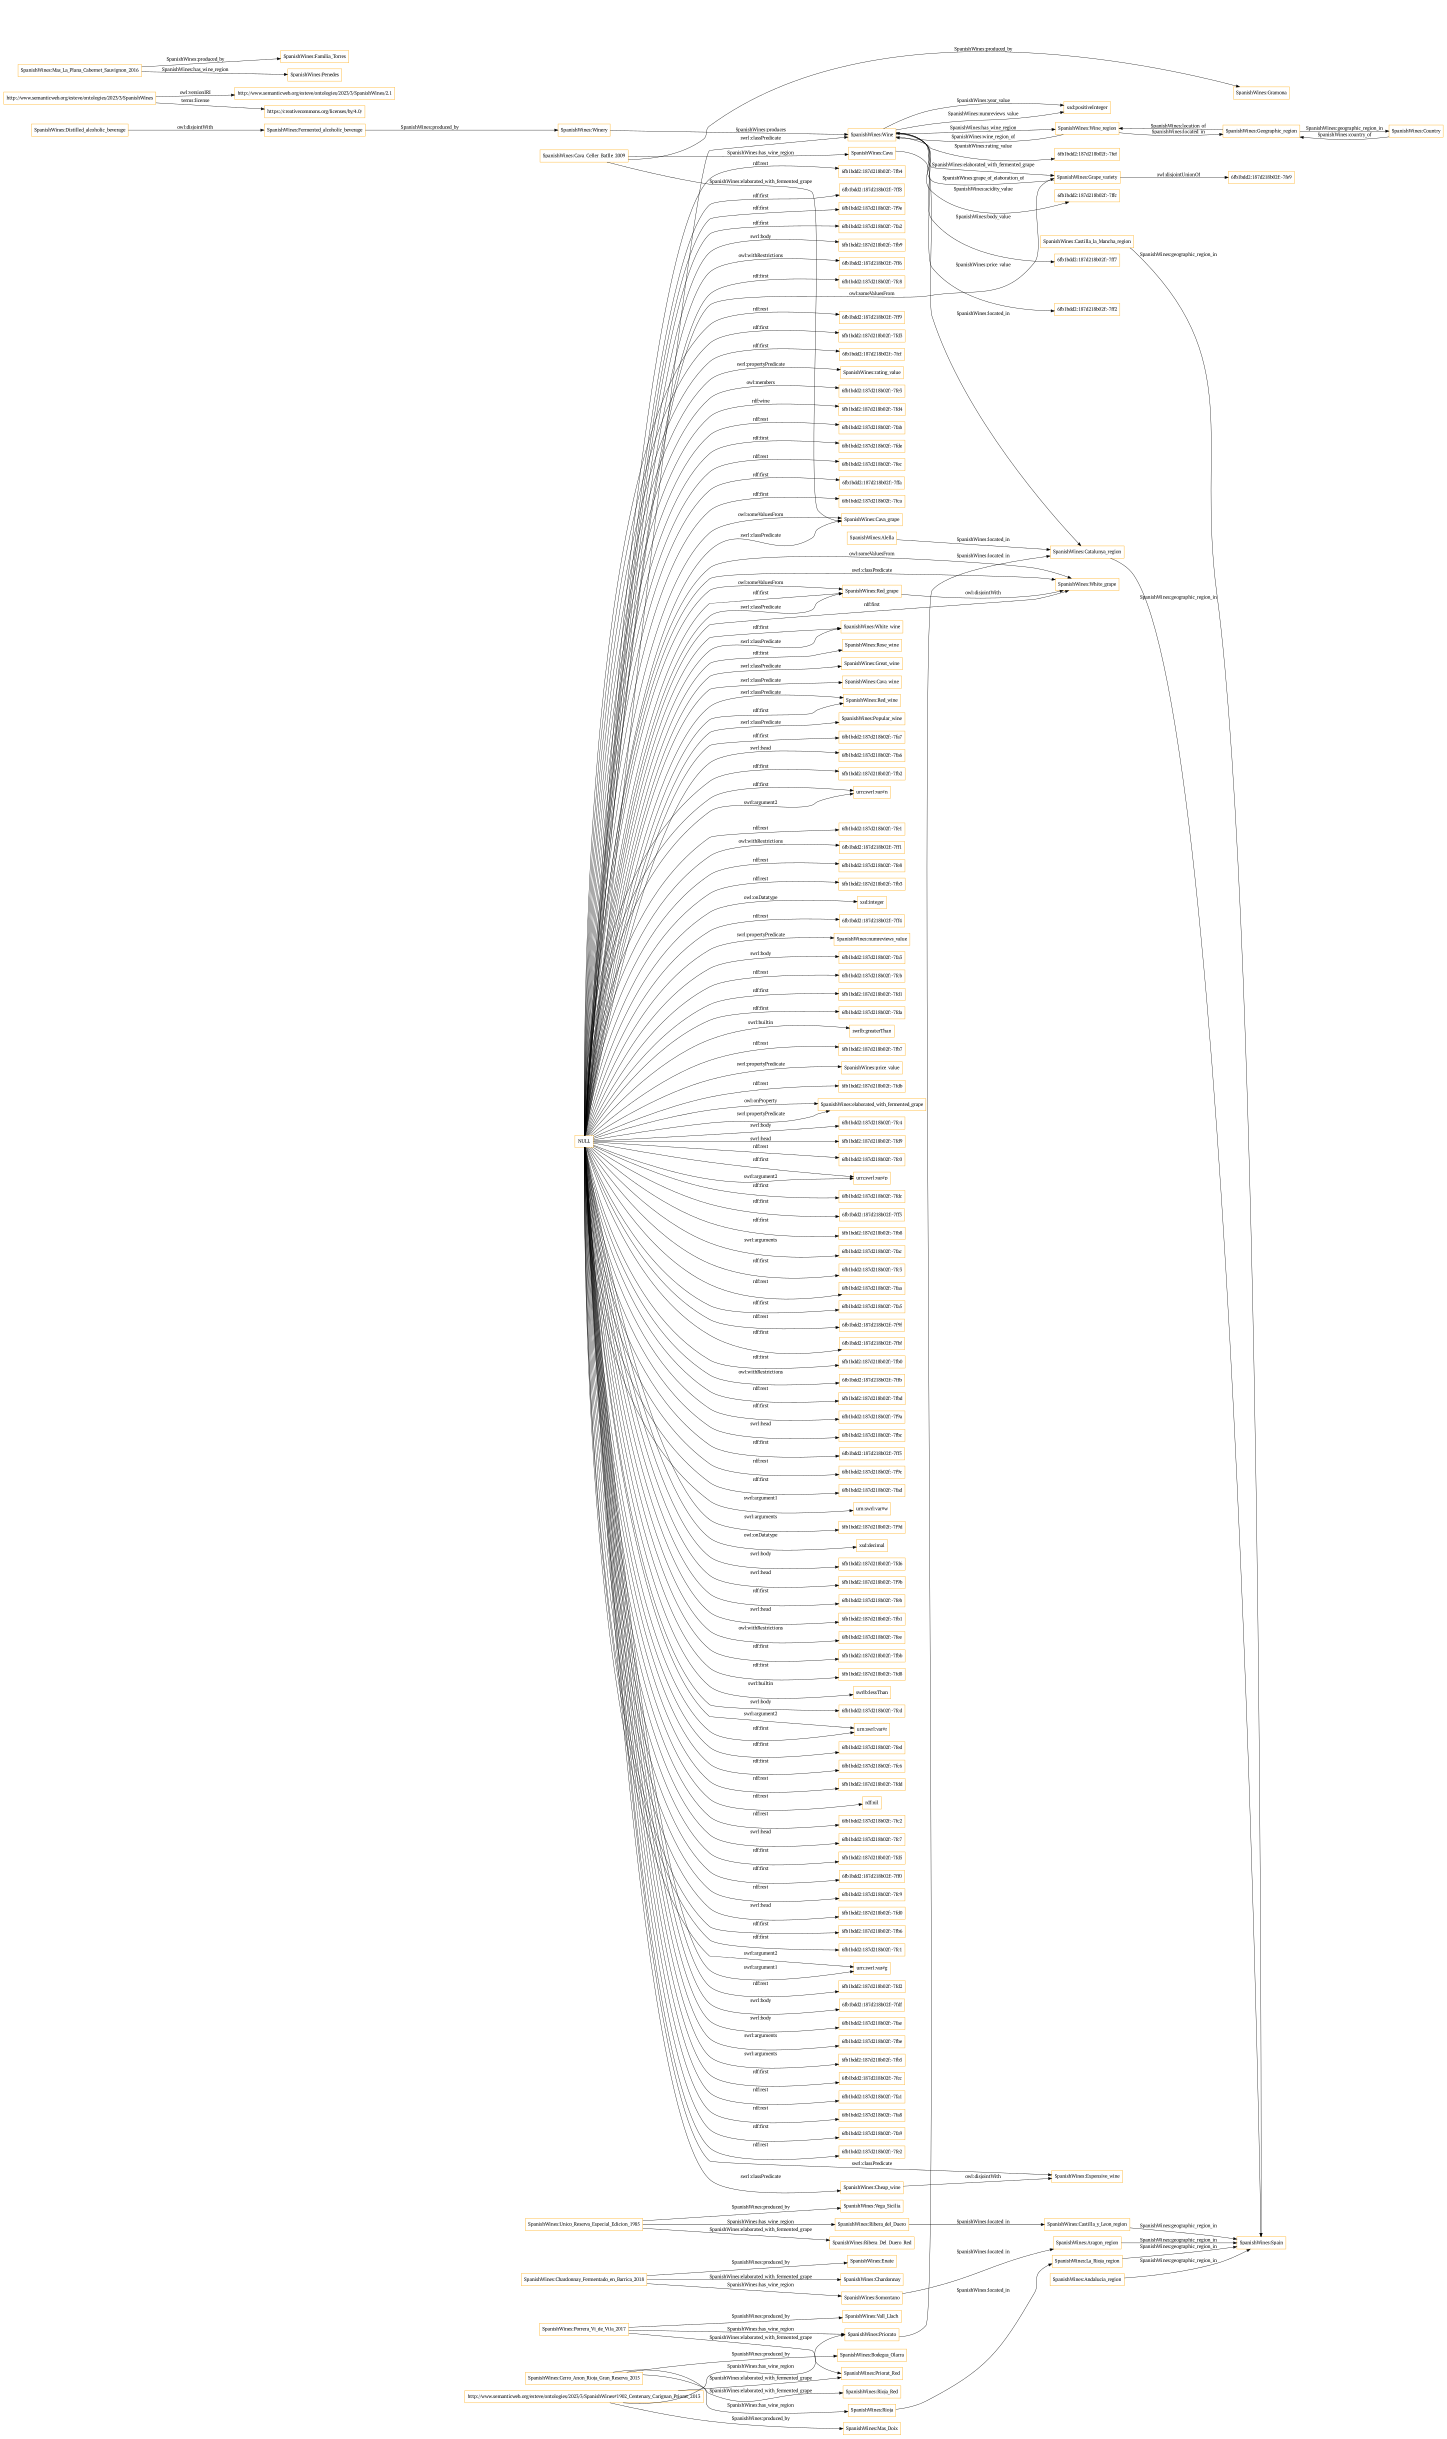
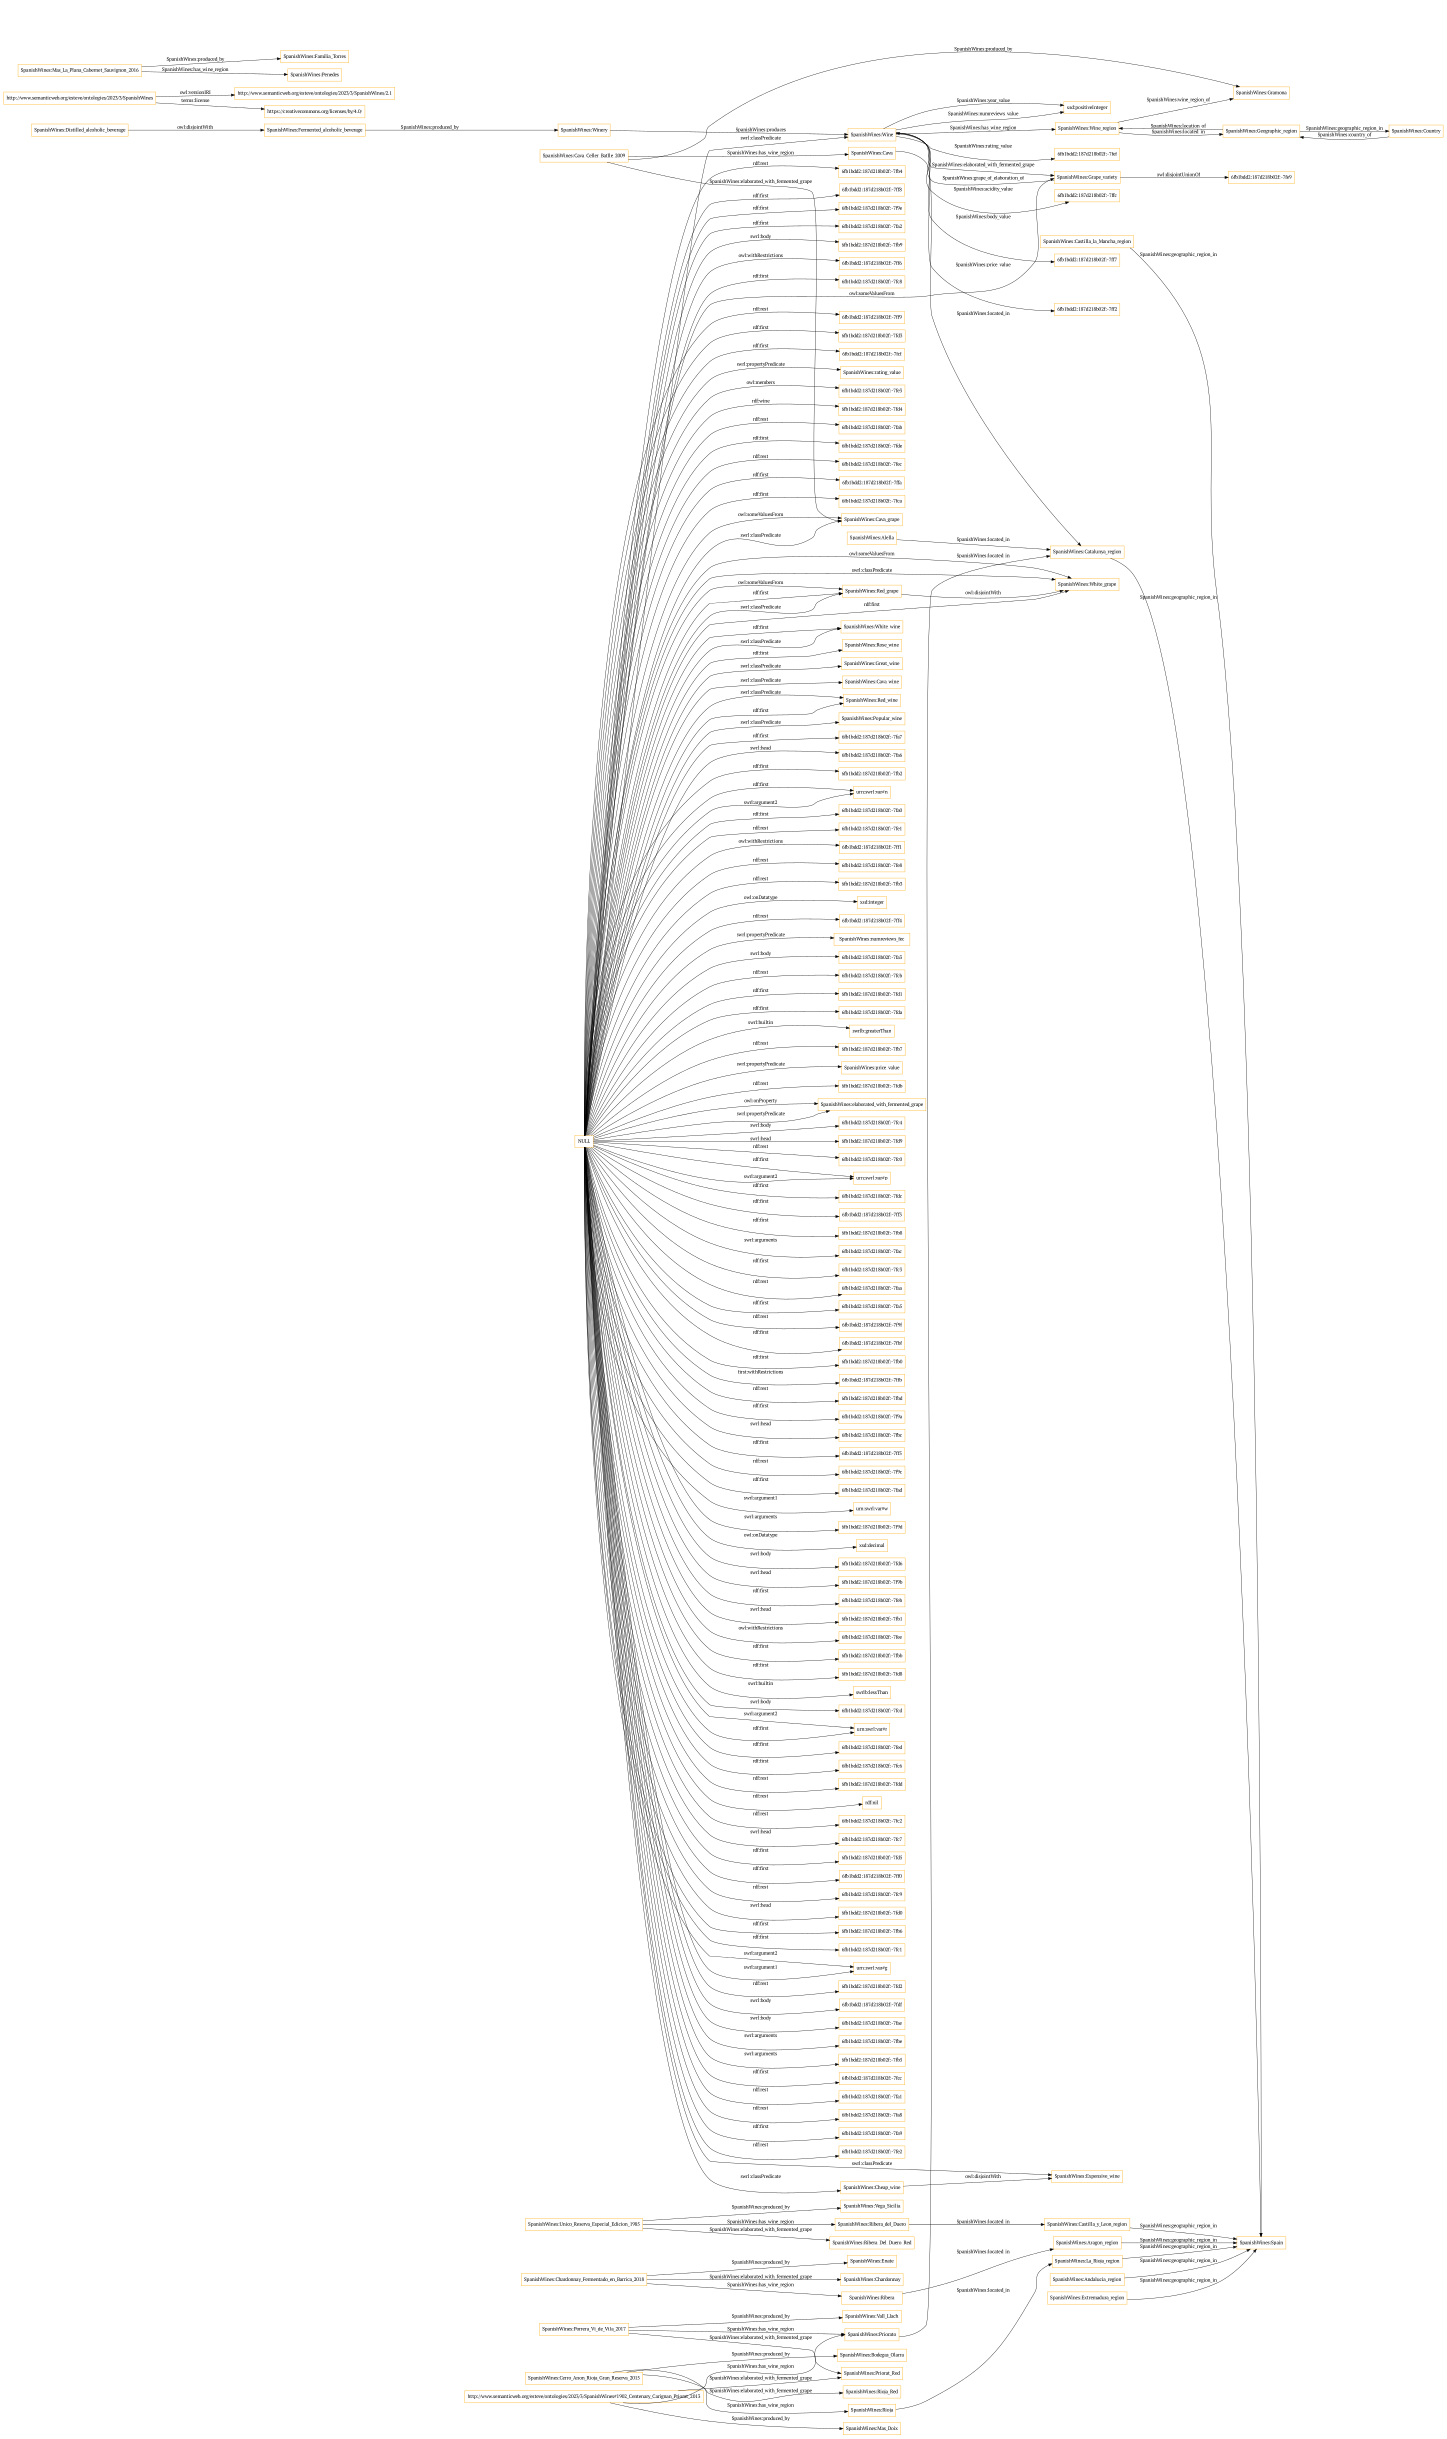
edge "SpanishWines:Wine_region" -> "SpanishWines:Wine": now "SpanishWines:Wine_region" -> "SpanishWines:Gramona"
node "6fb1bdd2:187d218b02f:-7fa0": added
node "SpanishWines:numreviews_value": label "SpanishWines:numreviews_value" -> "SpanishWines:numreviews_fec"
edge "NULL" -> "6fb1bdd2:187d218b02f:-7ffb": label "owl:withRestrictions" -> "first:withRestrictions"
node "SpanishWines:Somontano": label "SpanishWines:Somontano" -> "SpanishWines:Ribera"
node "SpanishWines:Extremadura_region": added
